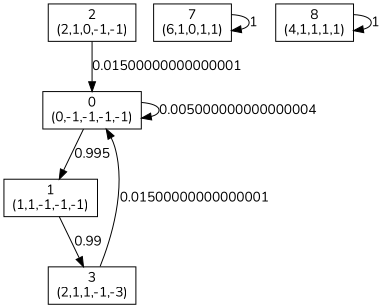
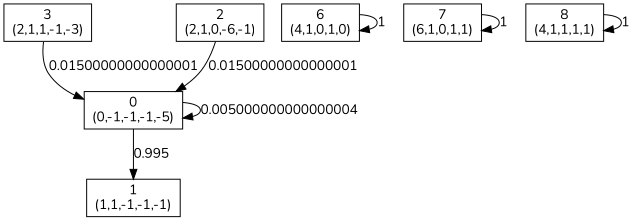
node "2 (2,1,0,-1,-1)": label "2 (2,1,0,-1,-1)" -> "2 (2,1,0,-6,-1)"
node "6 (4,1,0,1,0)": added
node "0 (0,-1,-1,-1,-1)": label "0 (0,-1,-1,-1,-1)" -> "0 (0,-1,-1,-1,-5)"
edge "1 (1,1,-1,-1,-1)" -> "3 (2,1,1,-1,-3)": removed, label "0.99"
